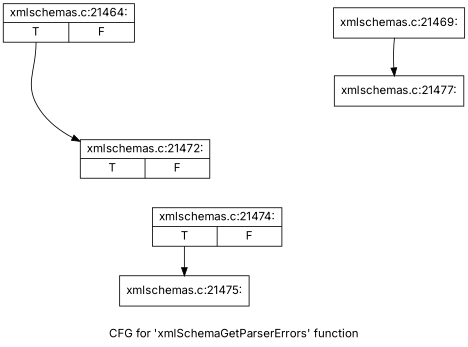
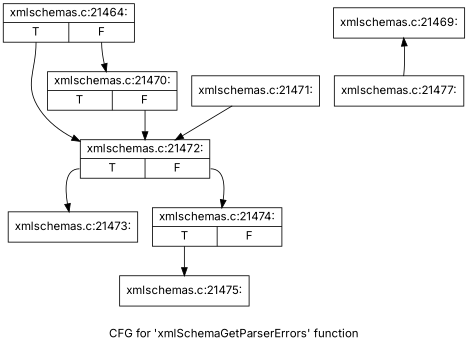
edge "xmlschemas.c:21469:" -> "xmlschemas.c:21477:": reversed
node "xmlschemas.c:21470:": added
node "xmlschemas.c:21471:": added
edge "xmlschemas.c:21472:" -> "xmlschemas.c:21474:": added
node "xmlschemas.c:21473:": added
